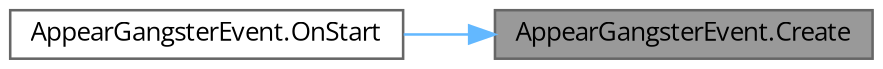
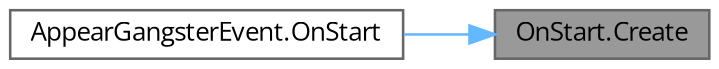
node "AppearGangsterEvent.Create": label "AppearGangsterEvent.Create" -> "OnStart.Create"
